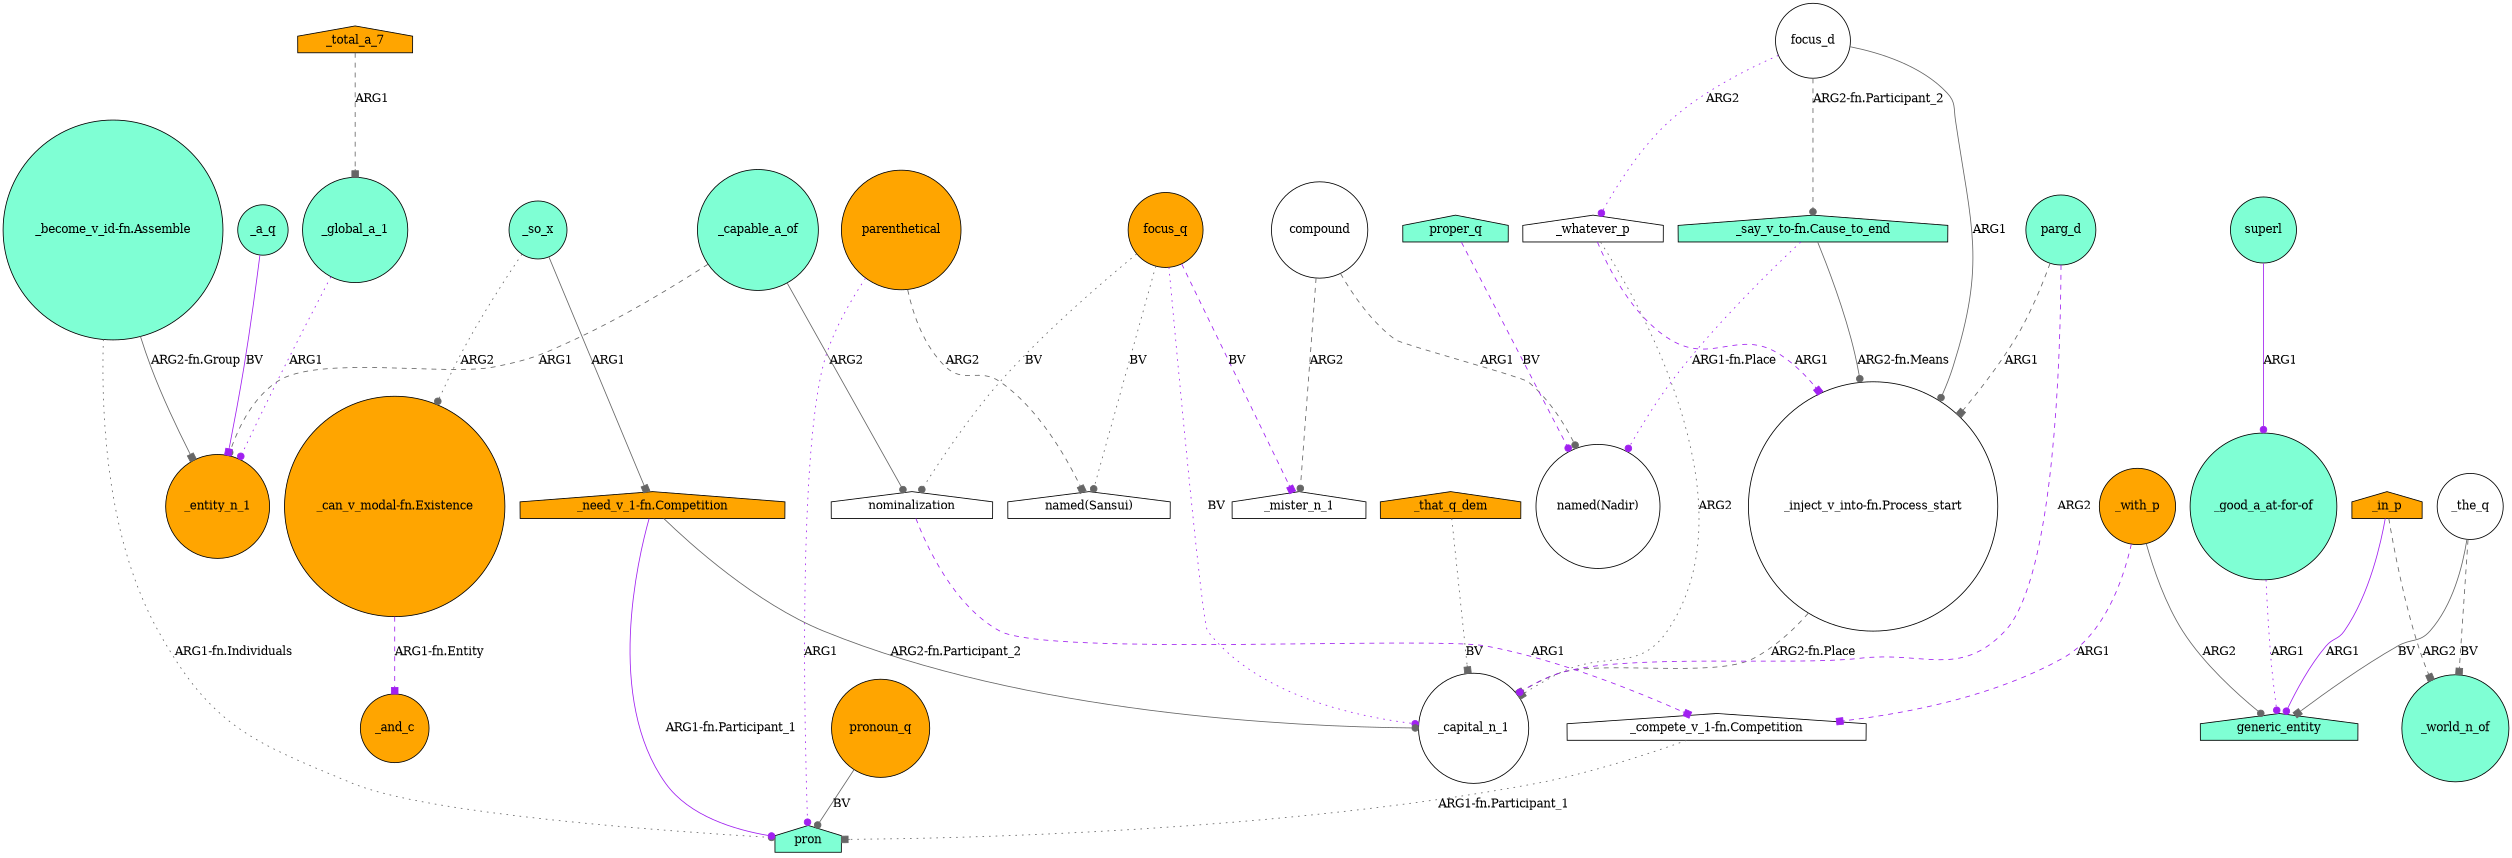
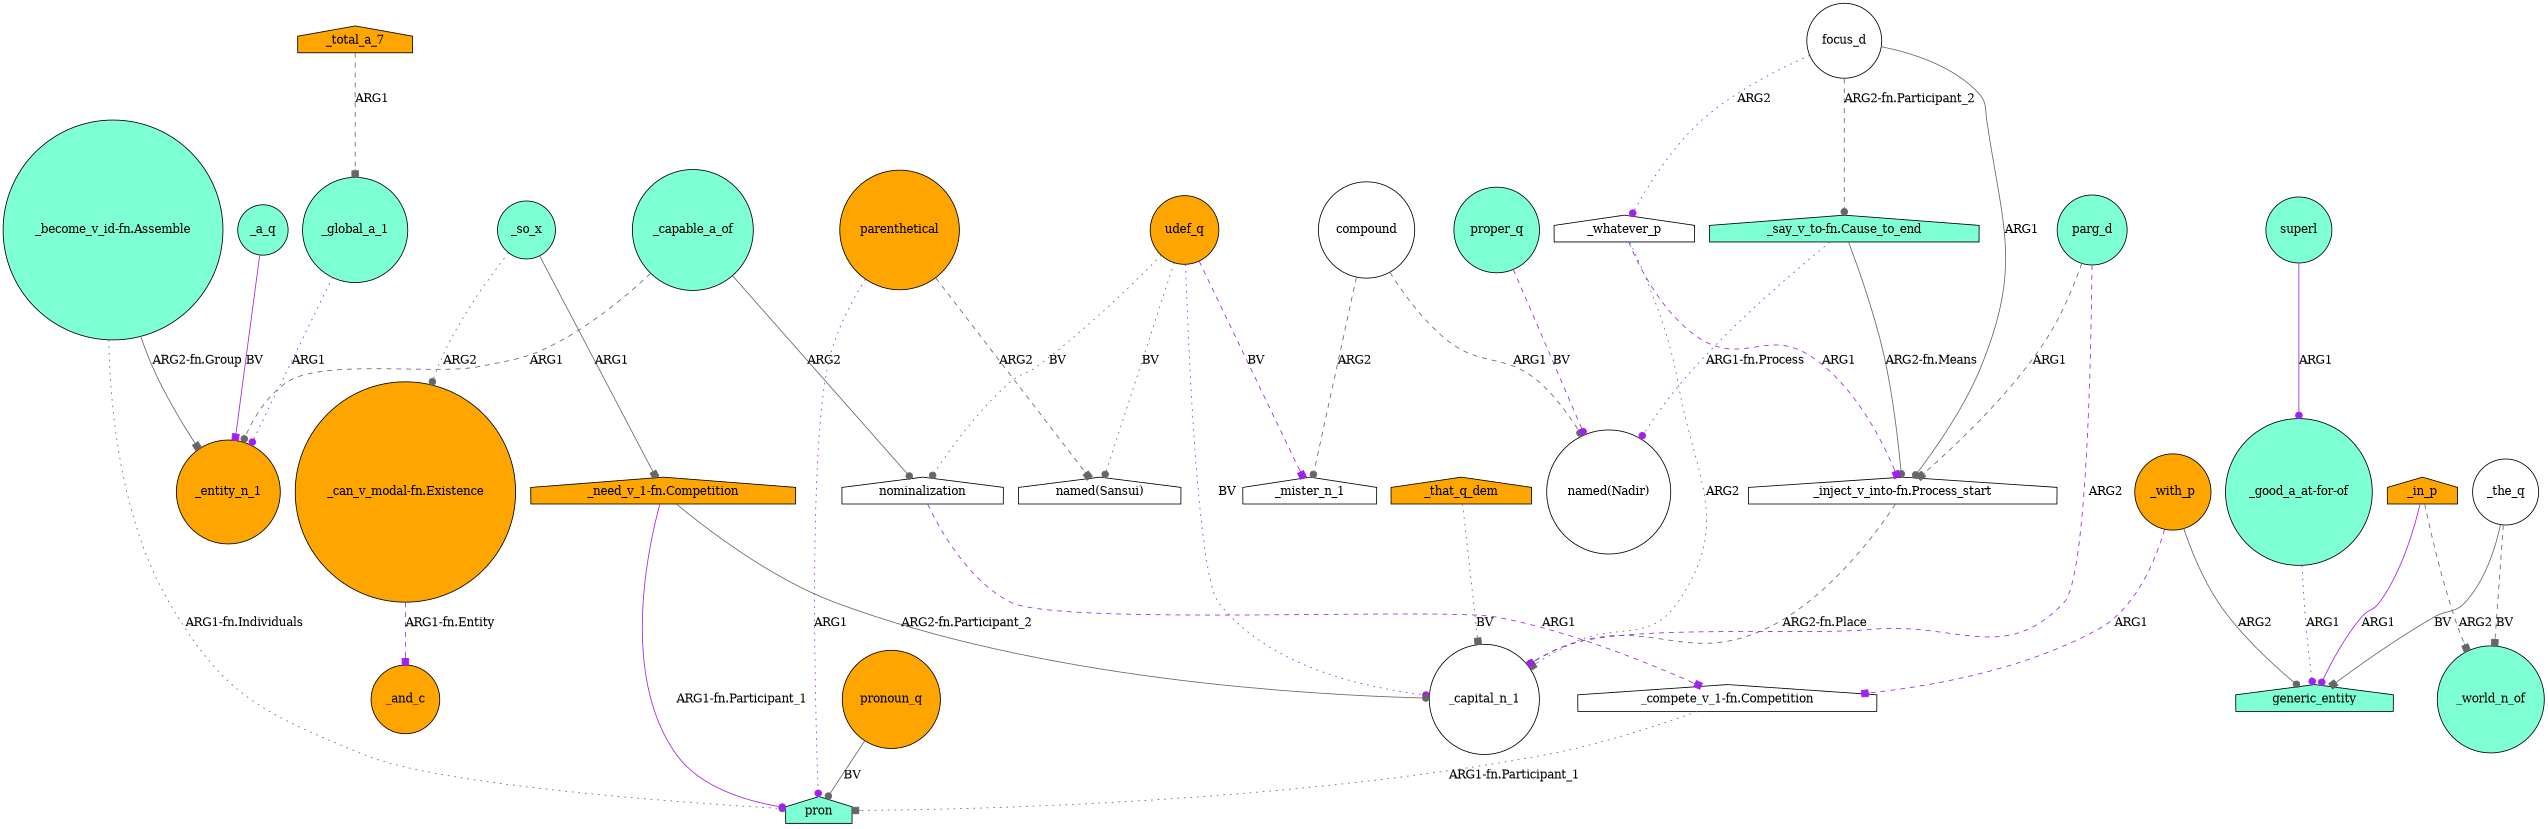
node "focus_q": label "focus_q" -> "udef_q"
node "proper_q": shape house -> circle
edge "_say_v_to-fn.Cause_to_end" -> "named(Nadir)": label "ARG1-fn.Place" -> "ARG1-fn.Process"
node "_inject_v_into-fn.Process_start": shape circle -> house
